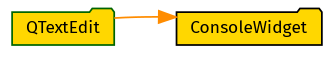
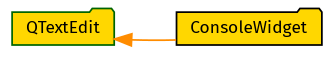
edge "QTextEdit" -> "ConsoleWidget": reversed
